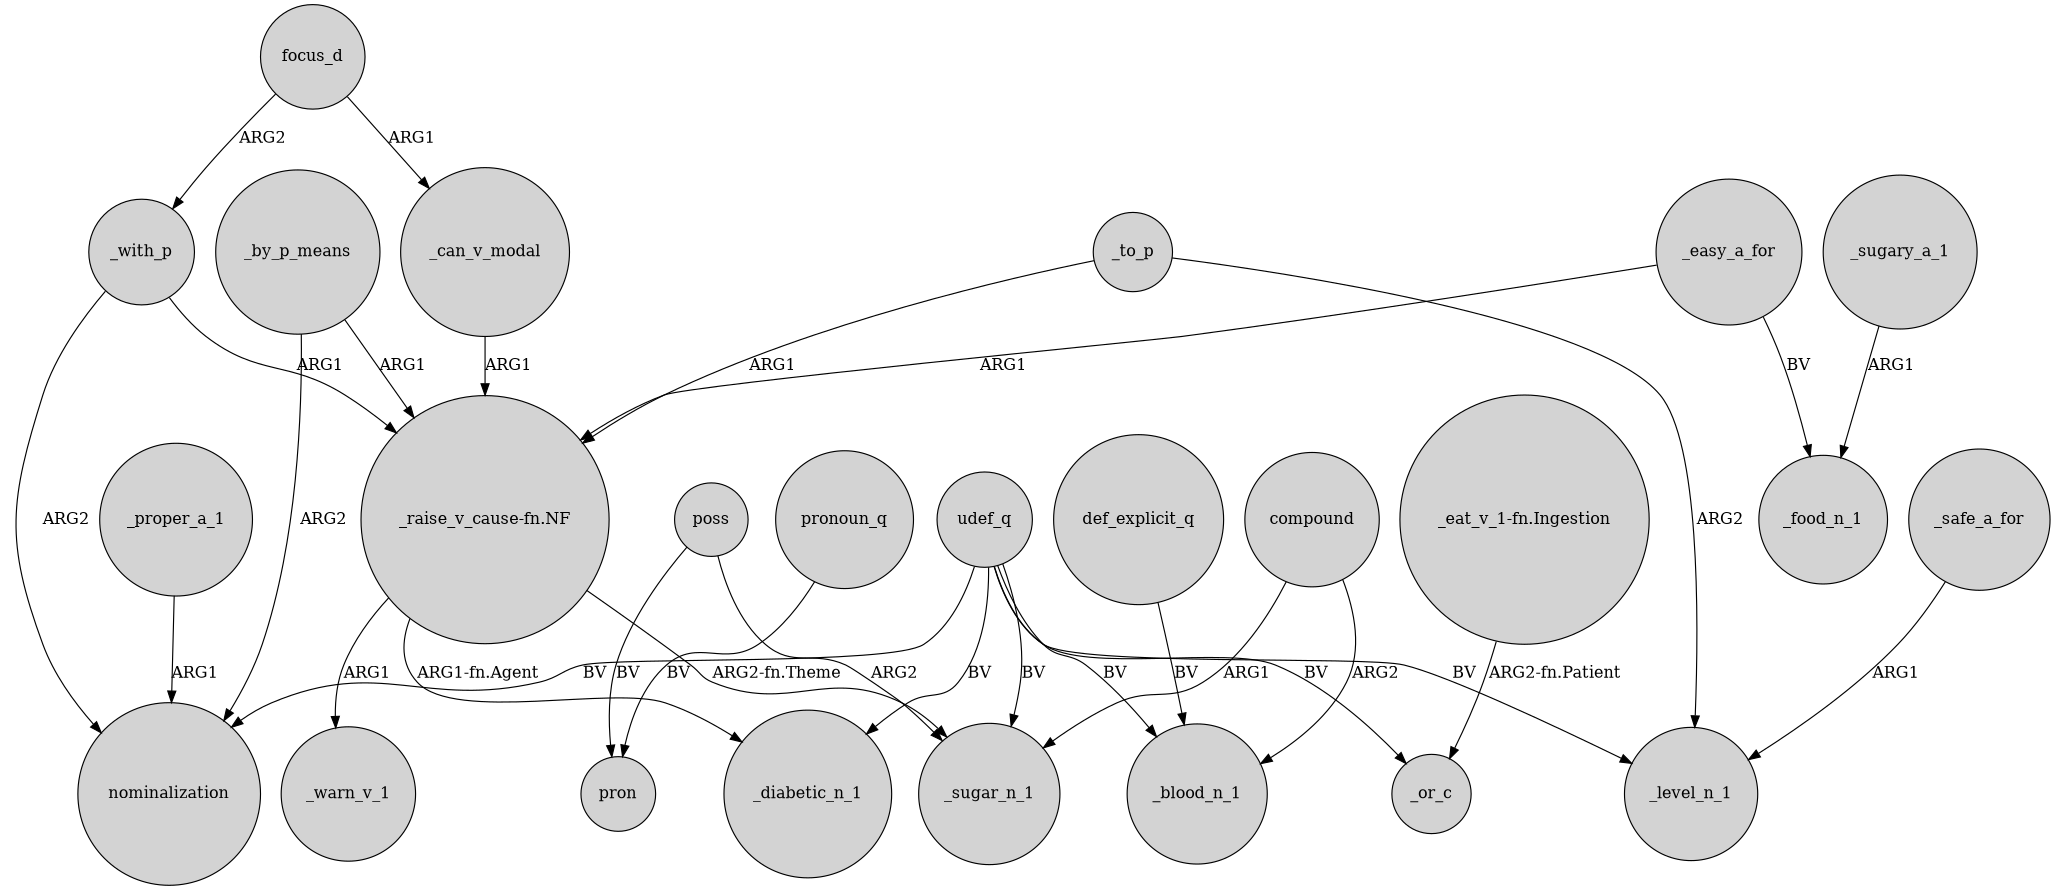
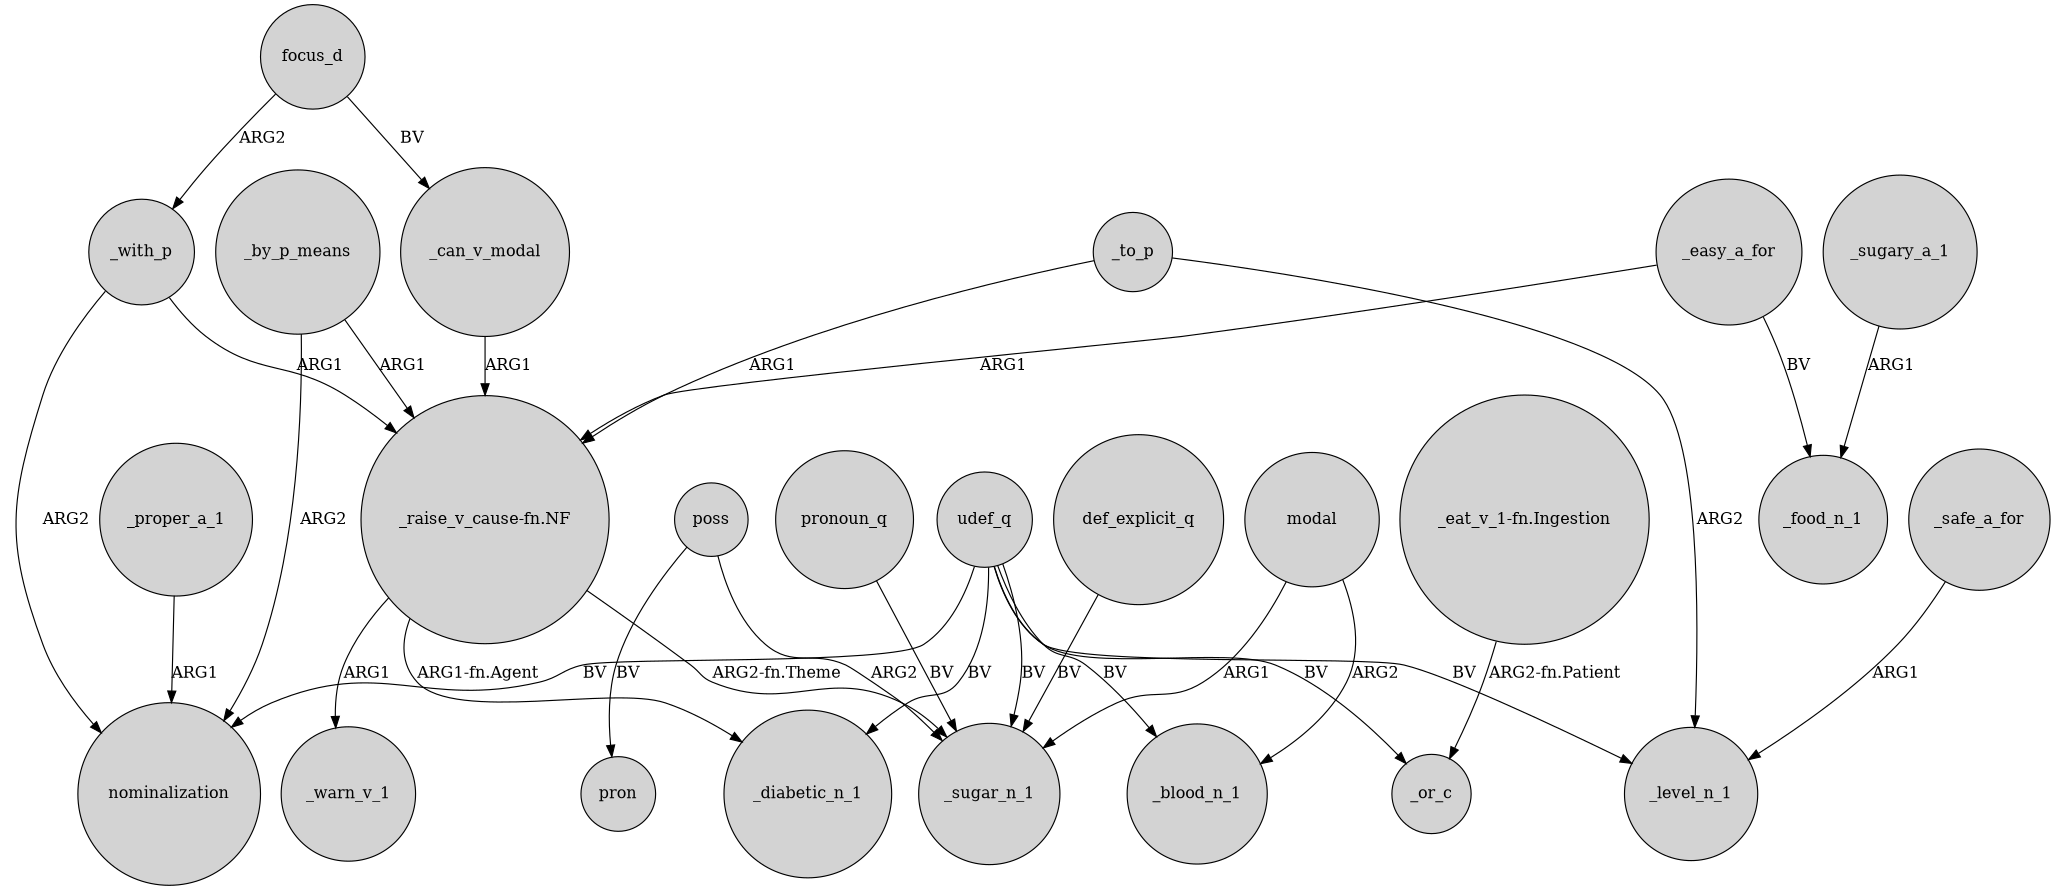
edge "focus_d" -> "_can_v_modal": label "ARG1" -> "BV"
node "compound": label "compound" -> "modal"
edge "def_explicit_q" -> "_blood_n_1": now "def_explicit_q" -> "_sugar_n_1"
edge "pronoun_q" -> "pron": now "pronoun_q" -> "_sugar_n_1"
